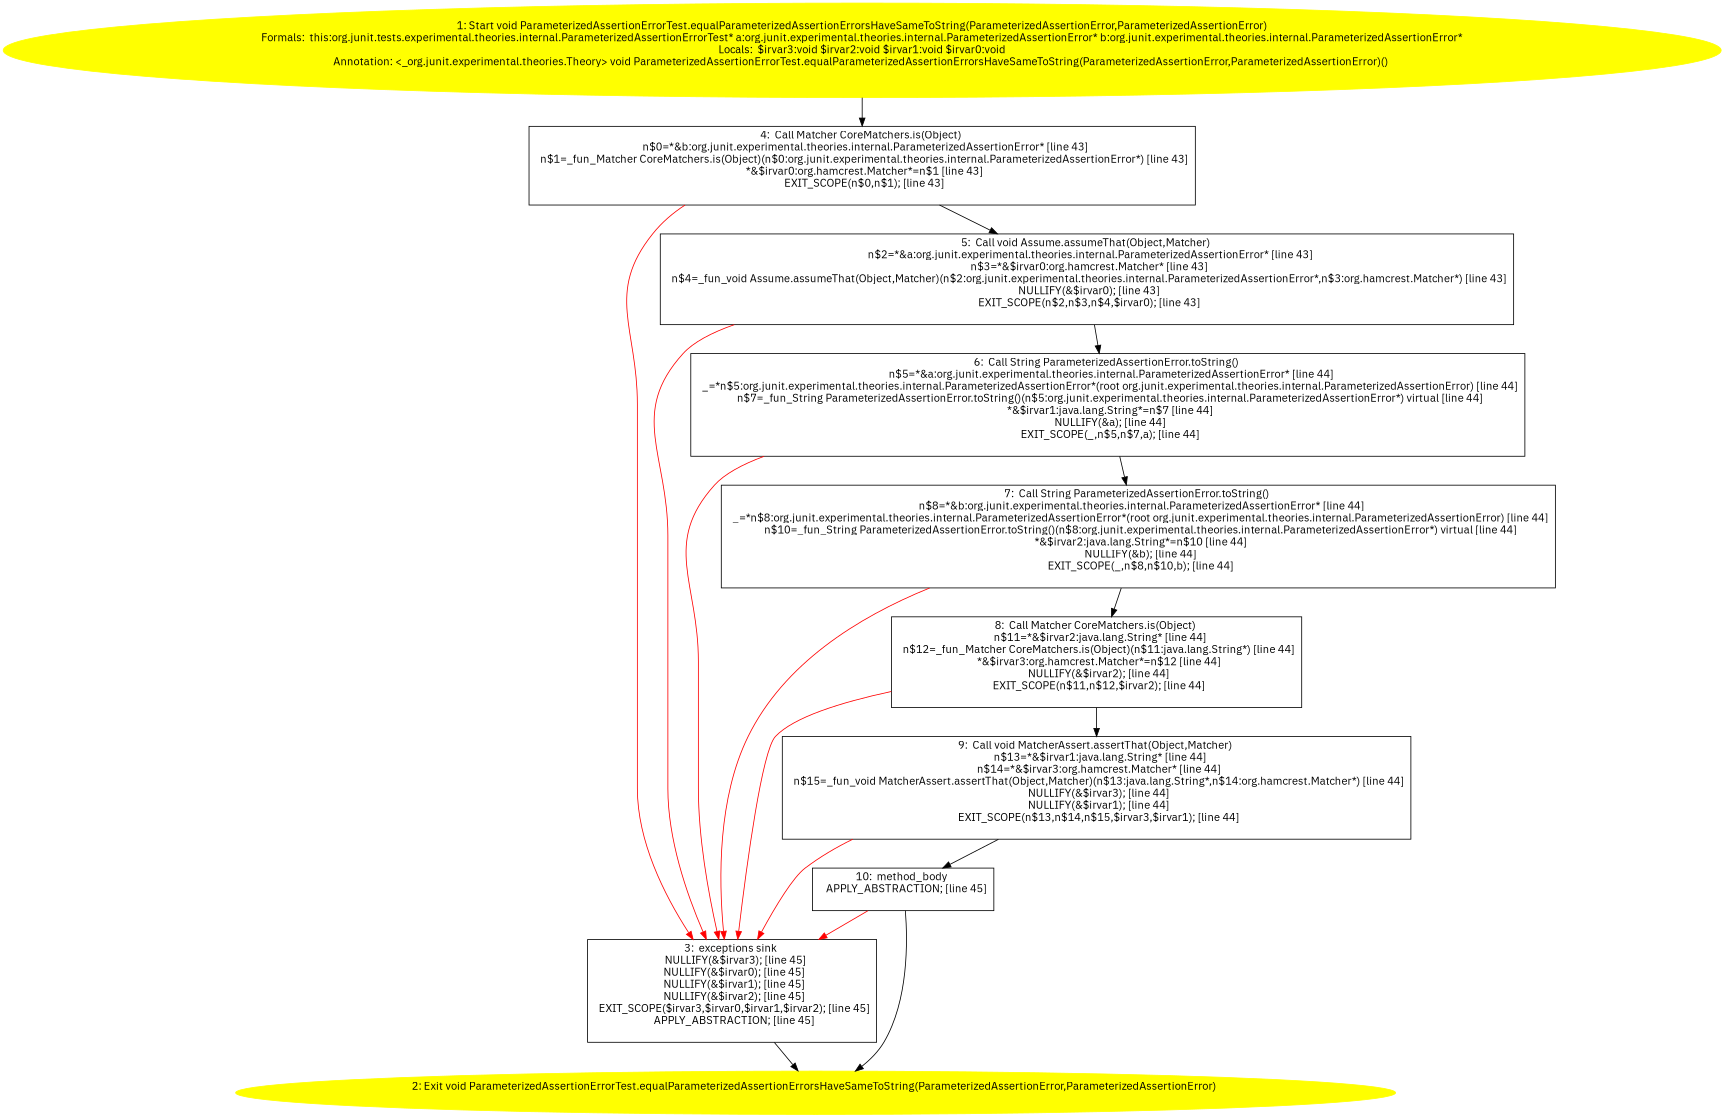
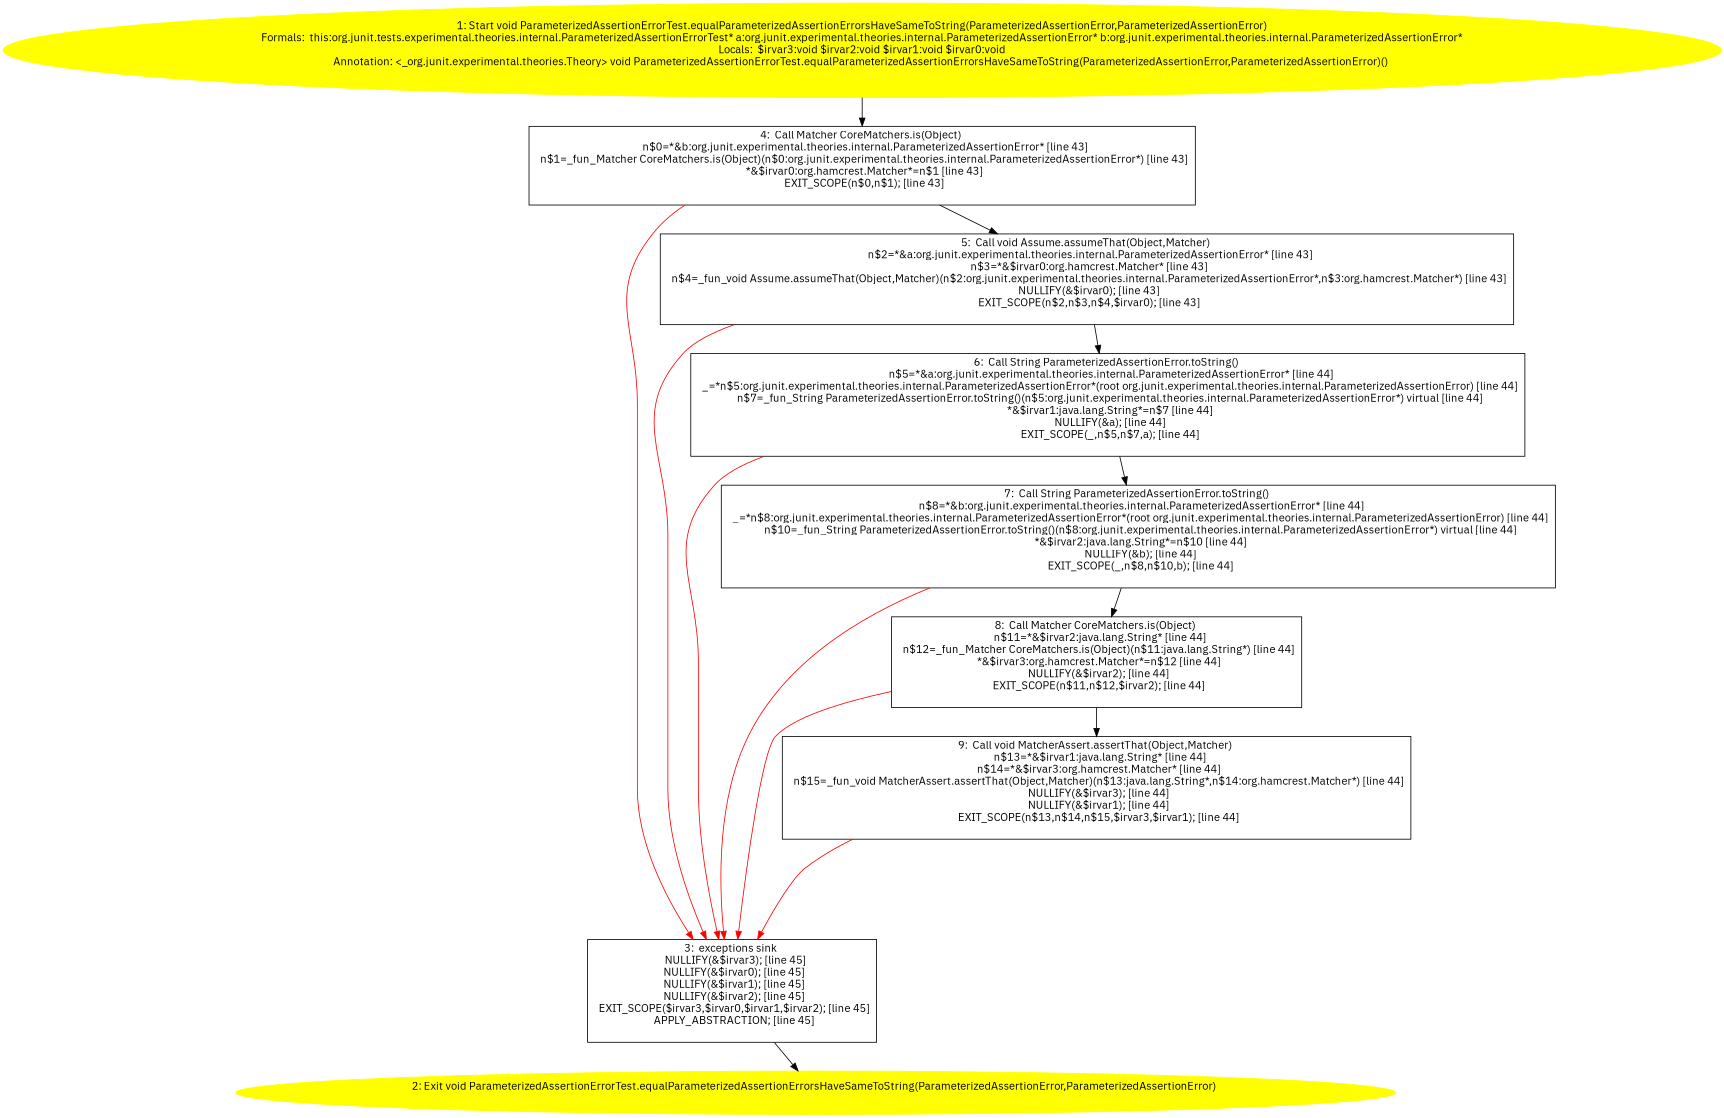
node "10:  method_body APPLY_ABSTRACTION; [line 45]": removed
